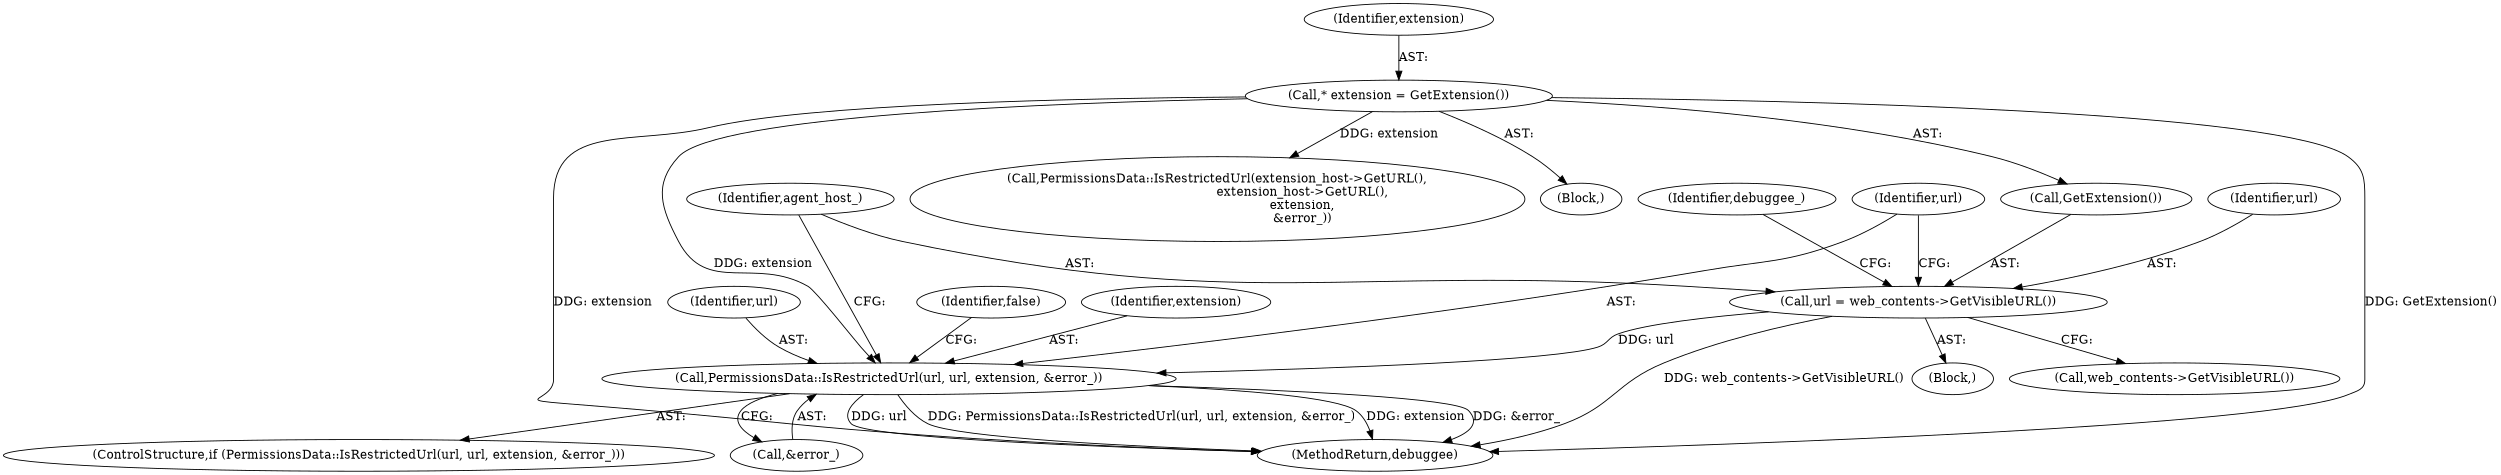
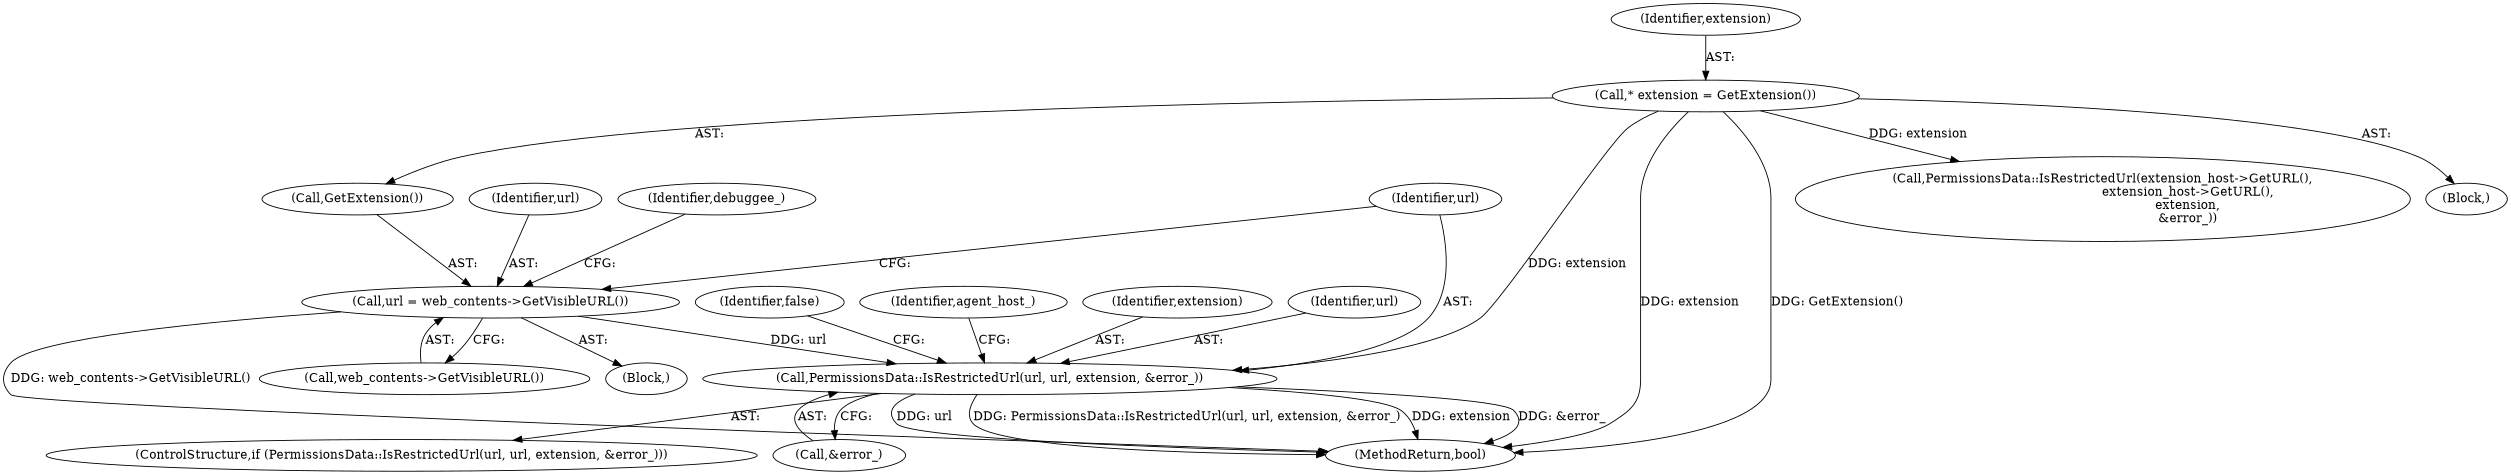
edge "(Identifier,agent_host_)" -> "(Call,url = web_contents->GetVisibleURL())": now "(Call,web_contents->GetVisibleURL())" -> "(Call,url = web_contents->GetVisibleURL())"
node "(MethodReturn,debuggee)": label "(MethodReturn,debuggee)" -> "(MethodReturn,bool)"
